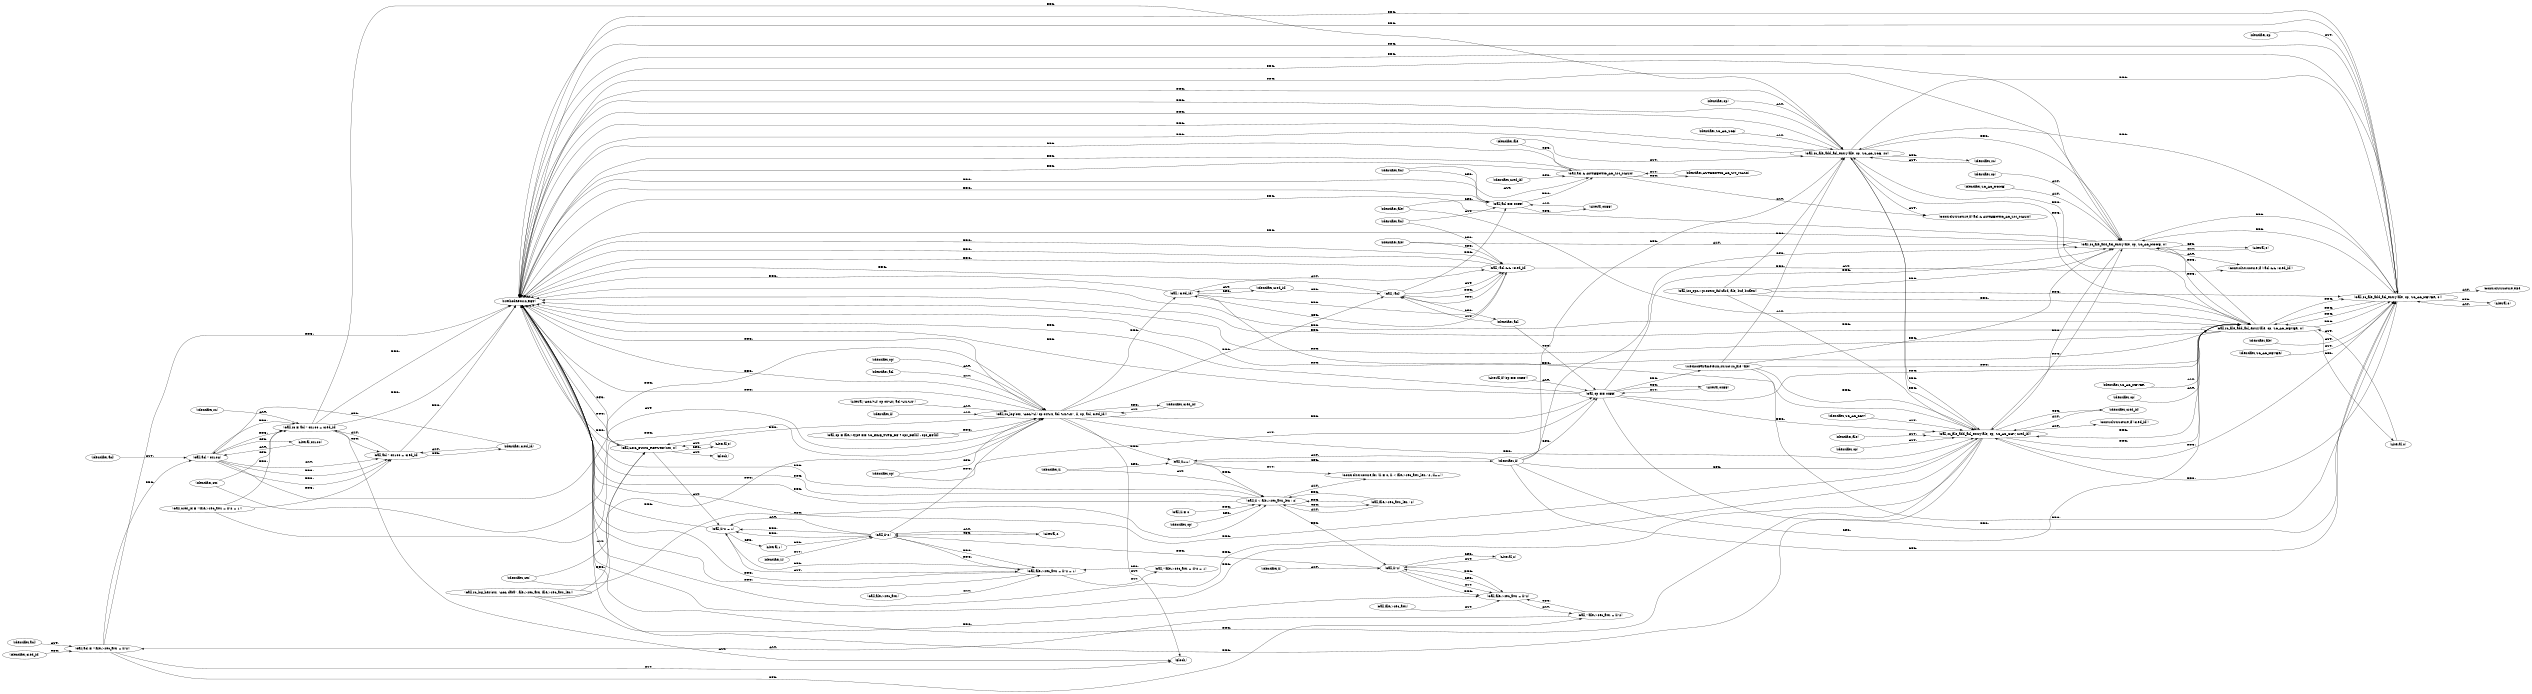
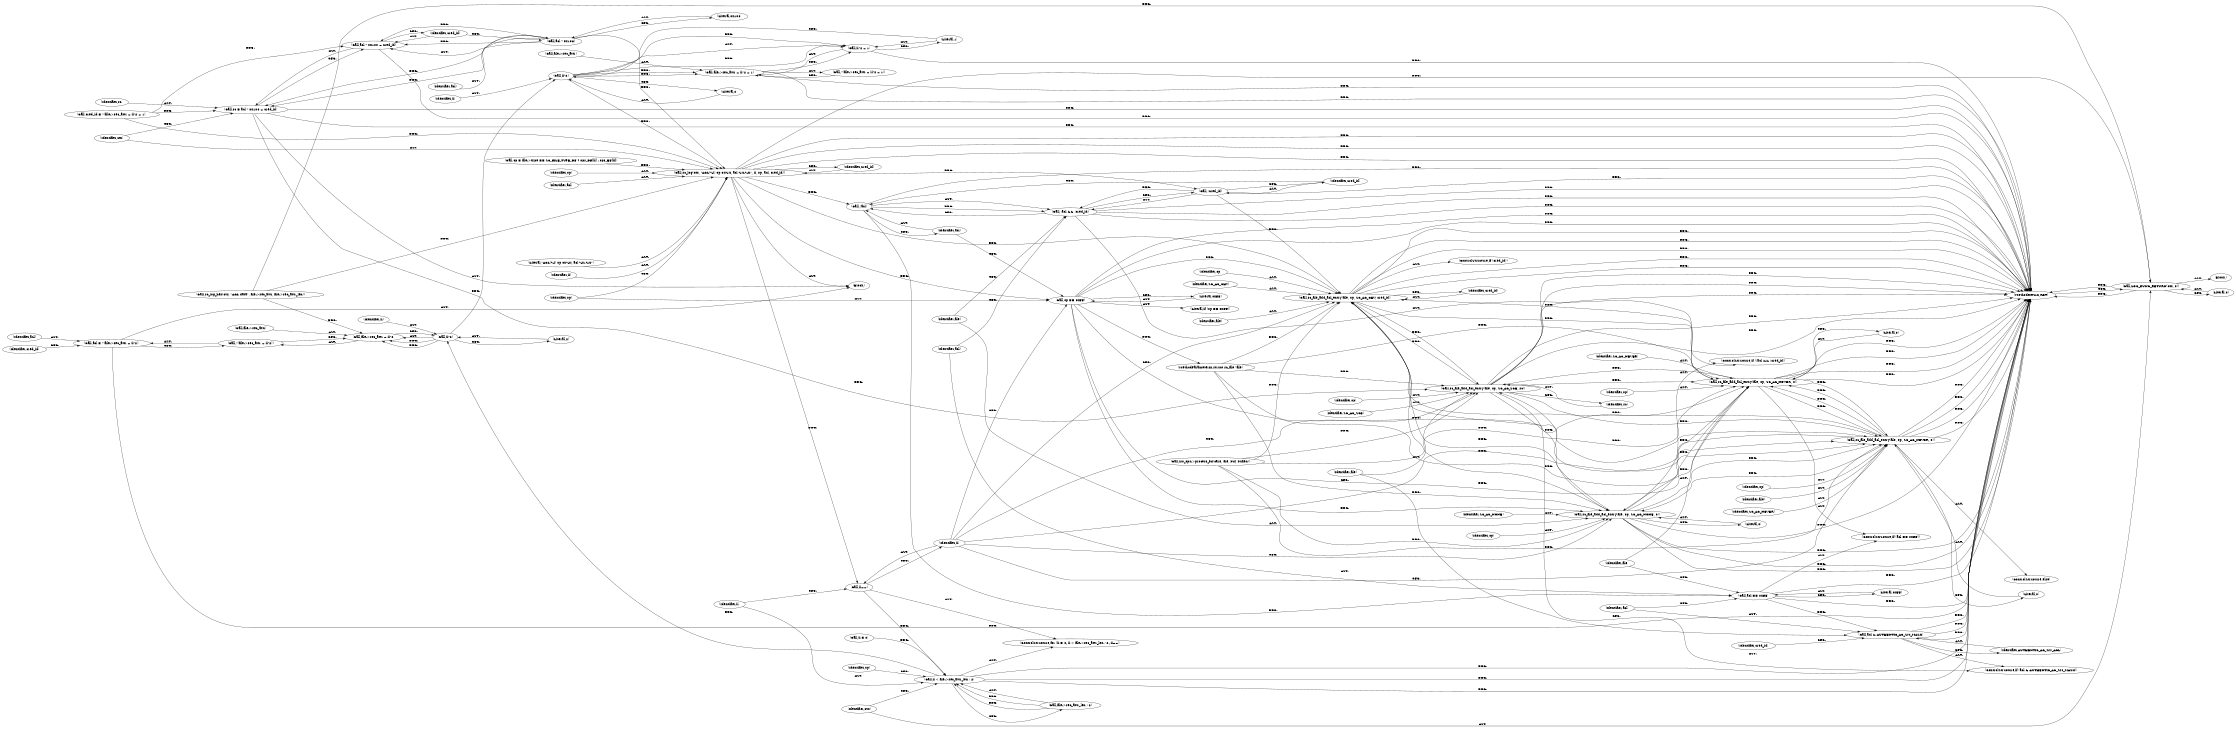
node "(Identifier,AUTHENTIC_AC_SM_MASK)": label "(Identifier,AUTHENTIC_AC_SM_MASK)" -> "(Identifier,AUTHENTIC_AC_SM_ACL)"
edge "(Literal,if (op == 0xFF))" -> "(Call,op == 0xFF)": reversed
edge "(Call,LOG_FUNC_RETURN(ctx, 0))" -> "(Call,ii*2 + 1)": now "(Literal,1)" -> "(Call,ii*2 + 1)"
node "(ControlStructure,if (acl == 0xFF))": added
edge "(Call,acl = *(file->sec_attr + ii*2))" -> "(Call,acl * 0x108)": removed, label "DDG:"
